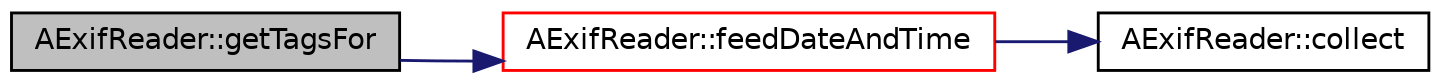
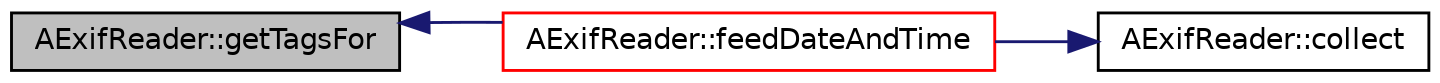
edge "AExifReader::getTagsFor" -> "AExifReader::feedDateAndTime": reversed
